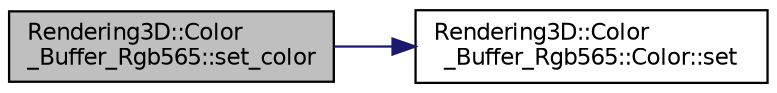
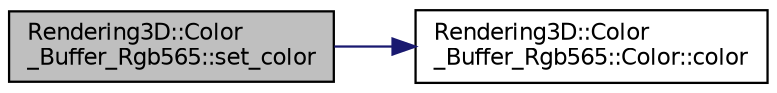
node "Rendering3D::Color _Buffer_Rgb565::Color::set": label "Rendering3D::Color _Buffer_Rgb565::Color::set" -> "Rendering3D::Color _Buffer_Rgb565::Color::color"
